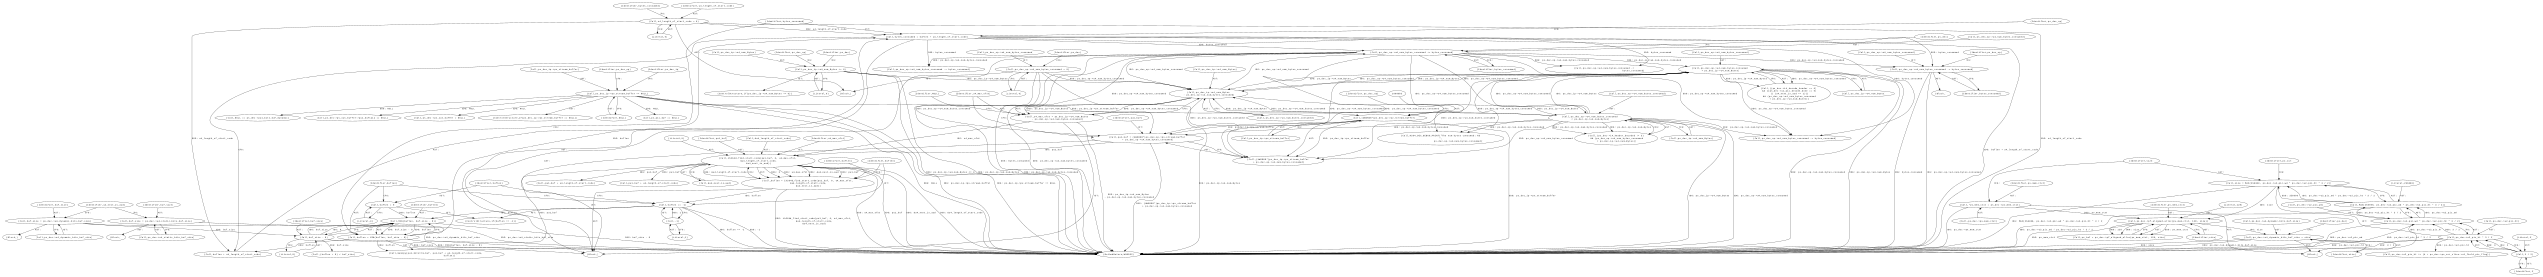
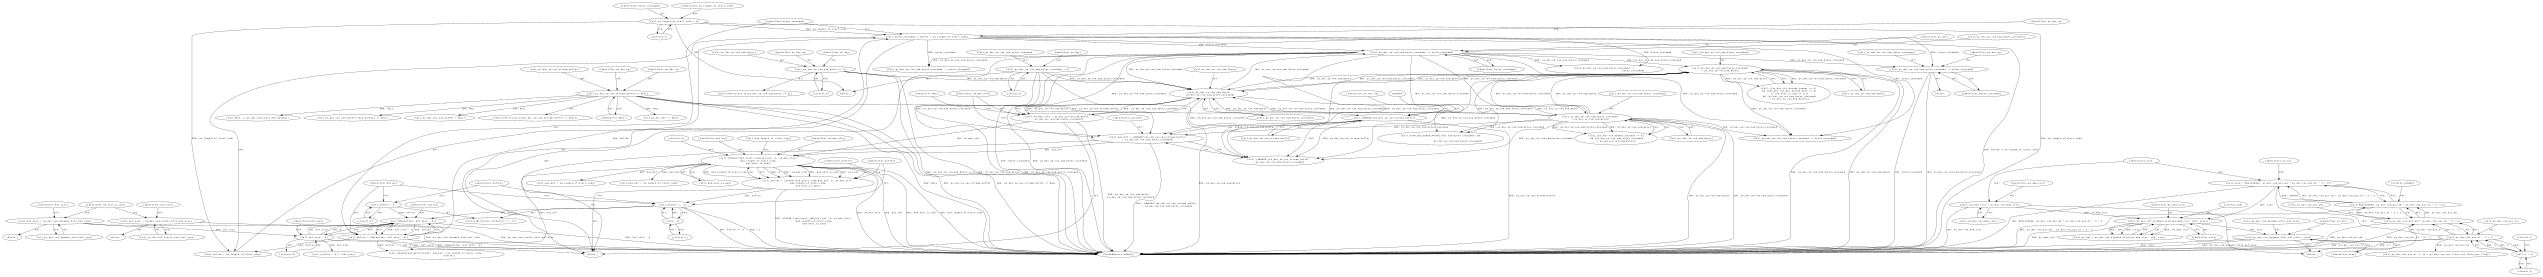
edge "(Call,*pv_mem_ctxt = ps_dec->pv_mem_ctxt)" -> "(Call,ps_dec->pv_mem_ctxt)": added, label "CFG:"
node "(Identifier,2)": label "(Identifier,2)" -> "(Literal,2)"
